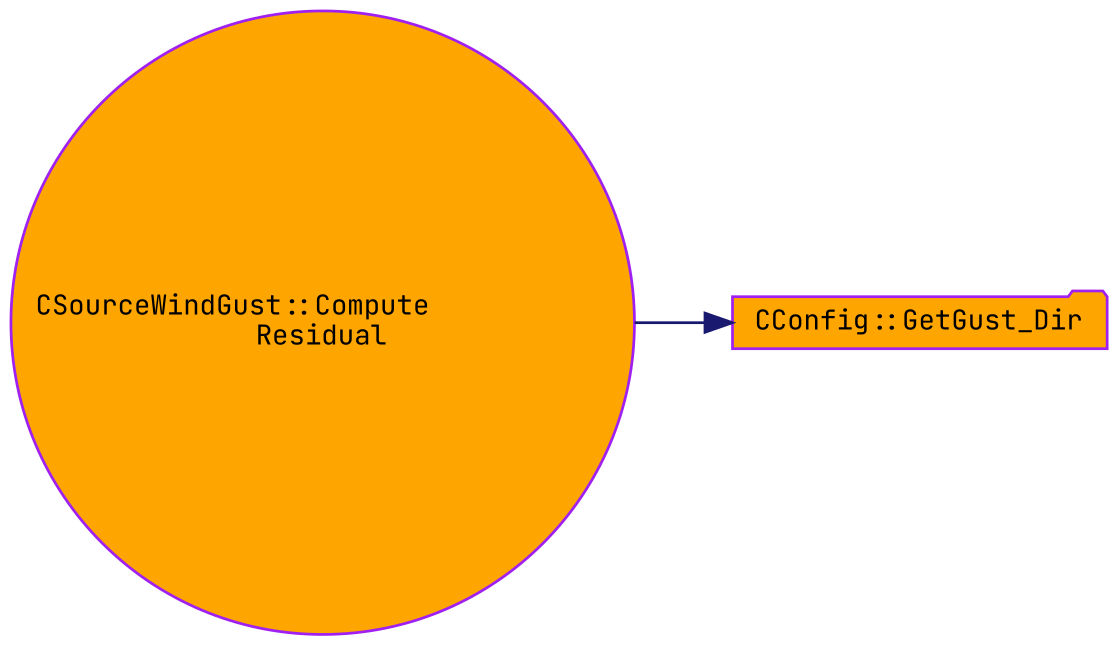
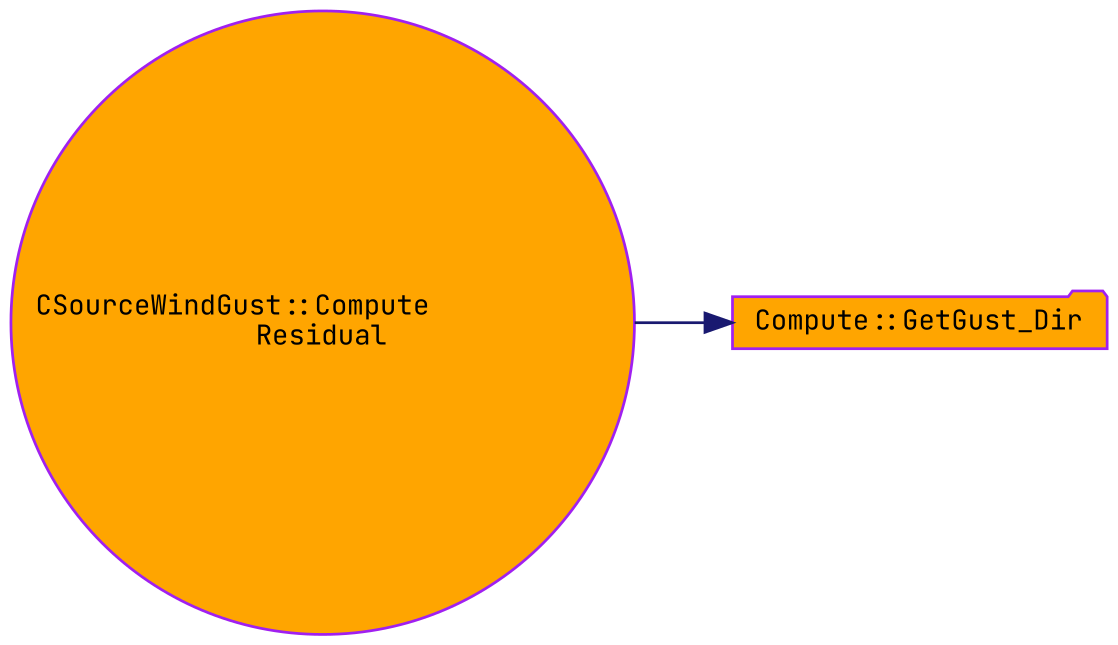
node "CConfig::GetGust_Dir": label "CConfig::GetGust_Dir" -> "Compute::GetGust_Dir"
